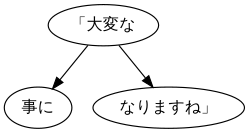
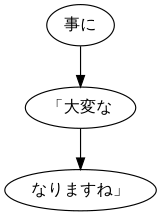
edge "「大変な" -> "事に": reversed
